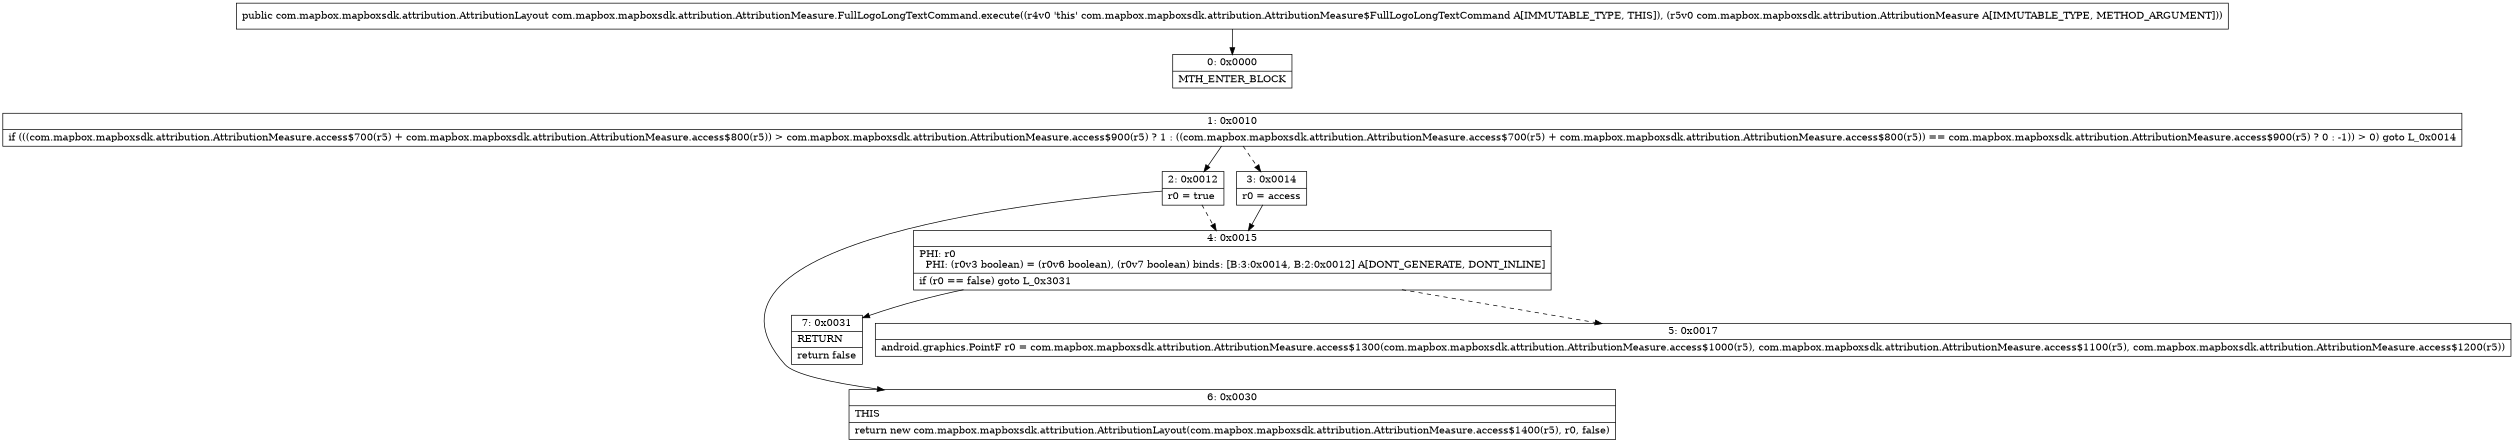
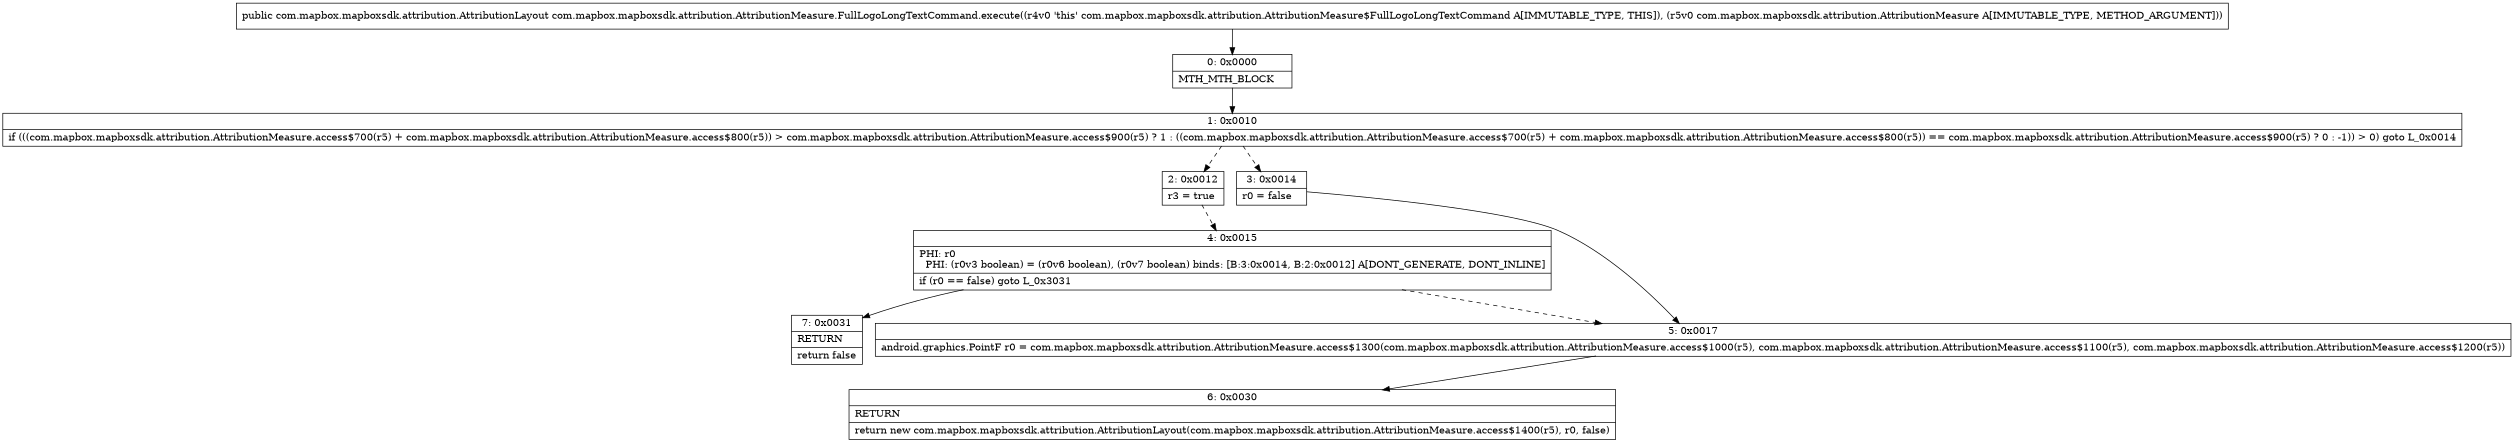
node "0: 0x0000": text "MTH_ENTER_BLOCK" -> "MTH_MTH_BLOCK"
edge "0: 0x0000" -> "1: 0x0010": added
edge "1: 0x0010" -> "2: 0x0012": style solid -> dashed
node "2: 0x0012": text "r0 = true" -> "r3 = true"
node "3: 0x0014": text "r0 = access" -> "r0 = false"
edge "3: 0x0014" -> "4: 0x0015": now "3: 0x0014" -> "5: 0x0017"
edge "2: 0x0012" -> "6: 0x0030": now "5: 0x0017" -> "6: 0x0030"
node "6: 0x0030": text "THIS" -> "RETURN"
